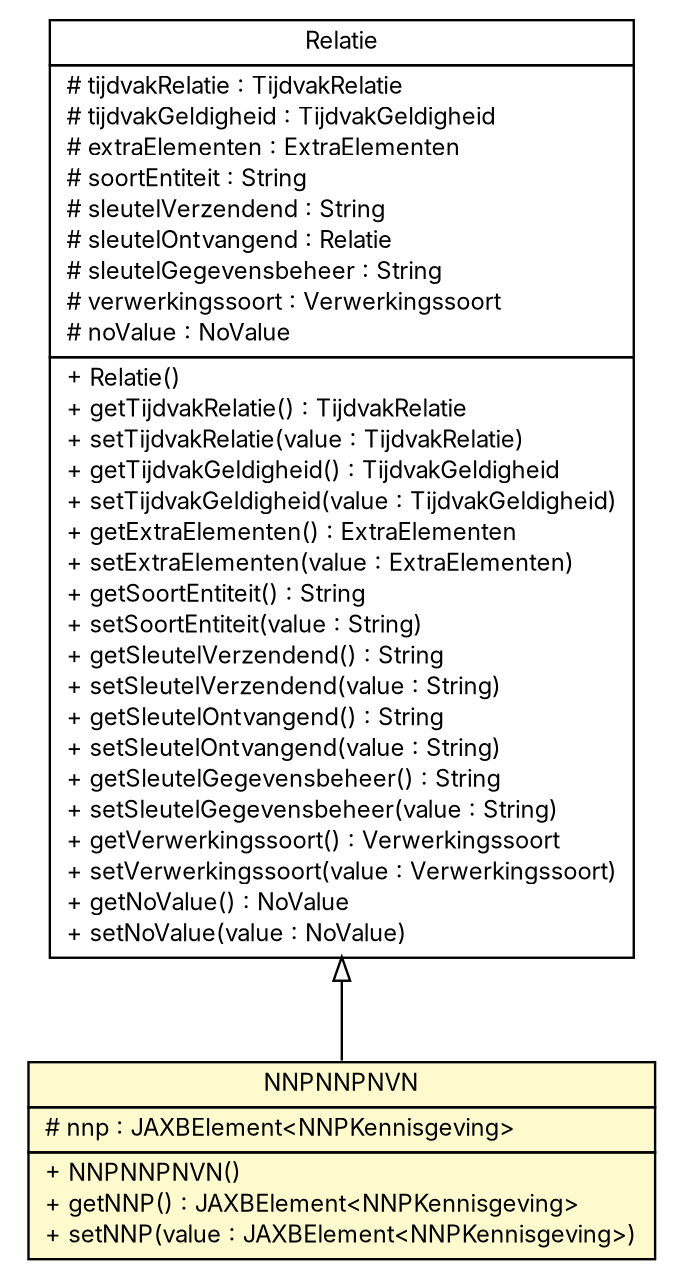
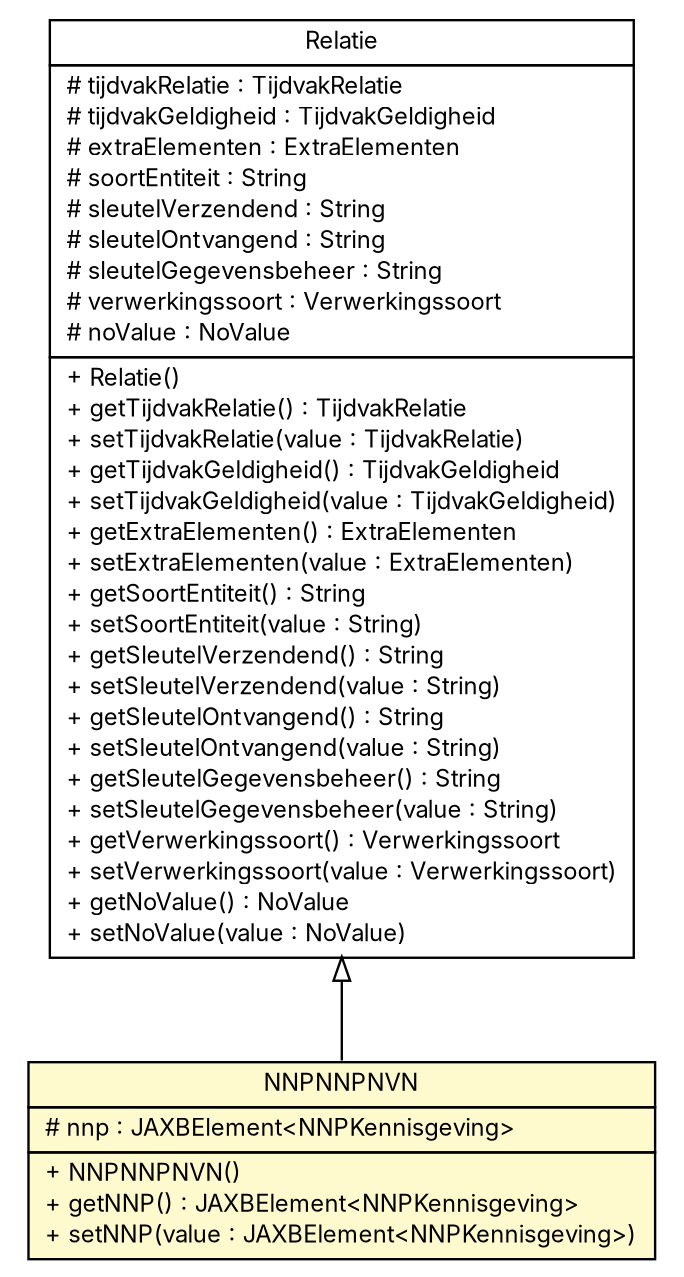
node "Relatie": text "# sleutelOntvangend : Relatie" -> "# sleutelOntvangend : String"
